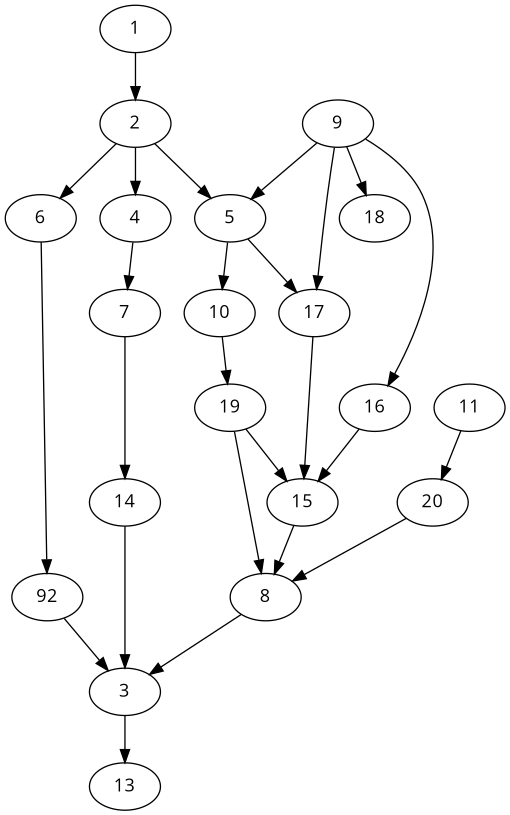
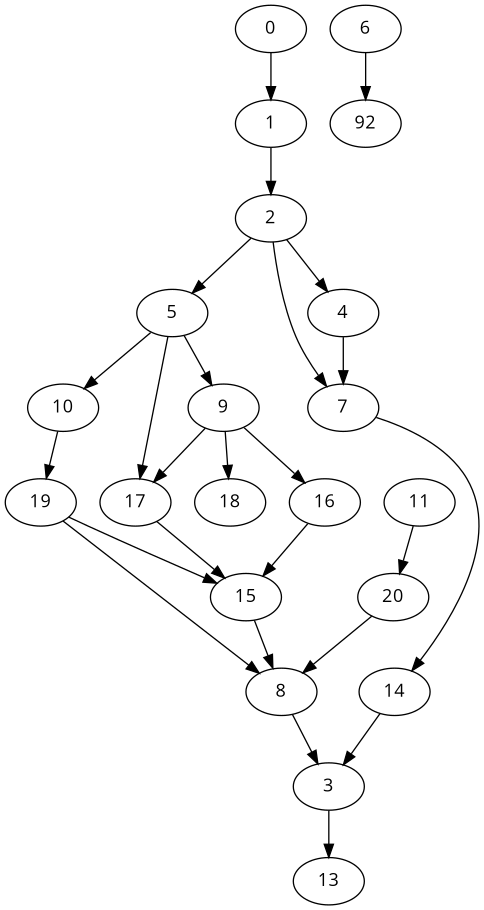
node "0": added
edge "2" -> "6": now "2" -> "7"
edge "9" -> "5": reversed
edge "92" -> "3": removed
